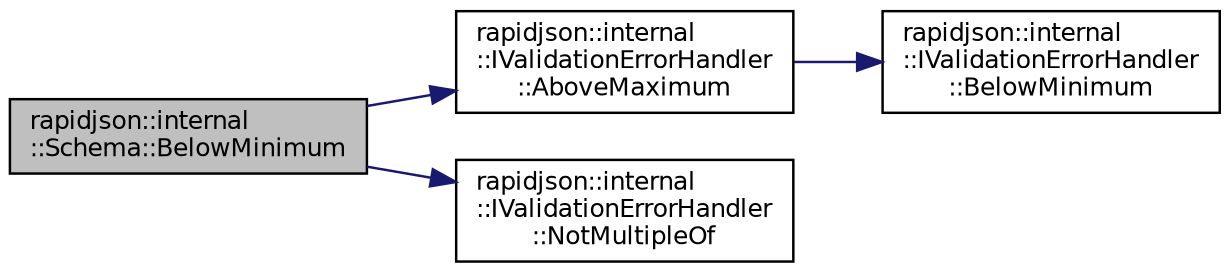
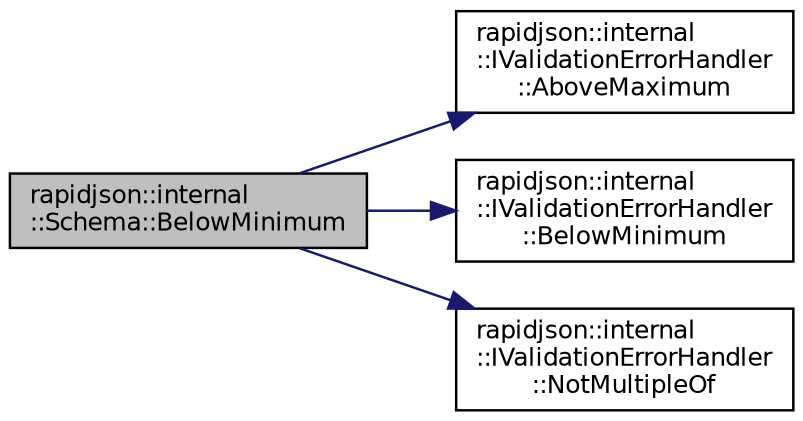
edge "rapidjson::internal ::IValidationErrorHandler ::AboveMaximum" -> "rapidjson::internal ::IValidationErrorHandler ::BelowMinimum": now "rapidjson::internal ::Schema::BelowMinimum" -> "rapidjson::internal ::IValidationErrorHandler ::BelowMinimum"
